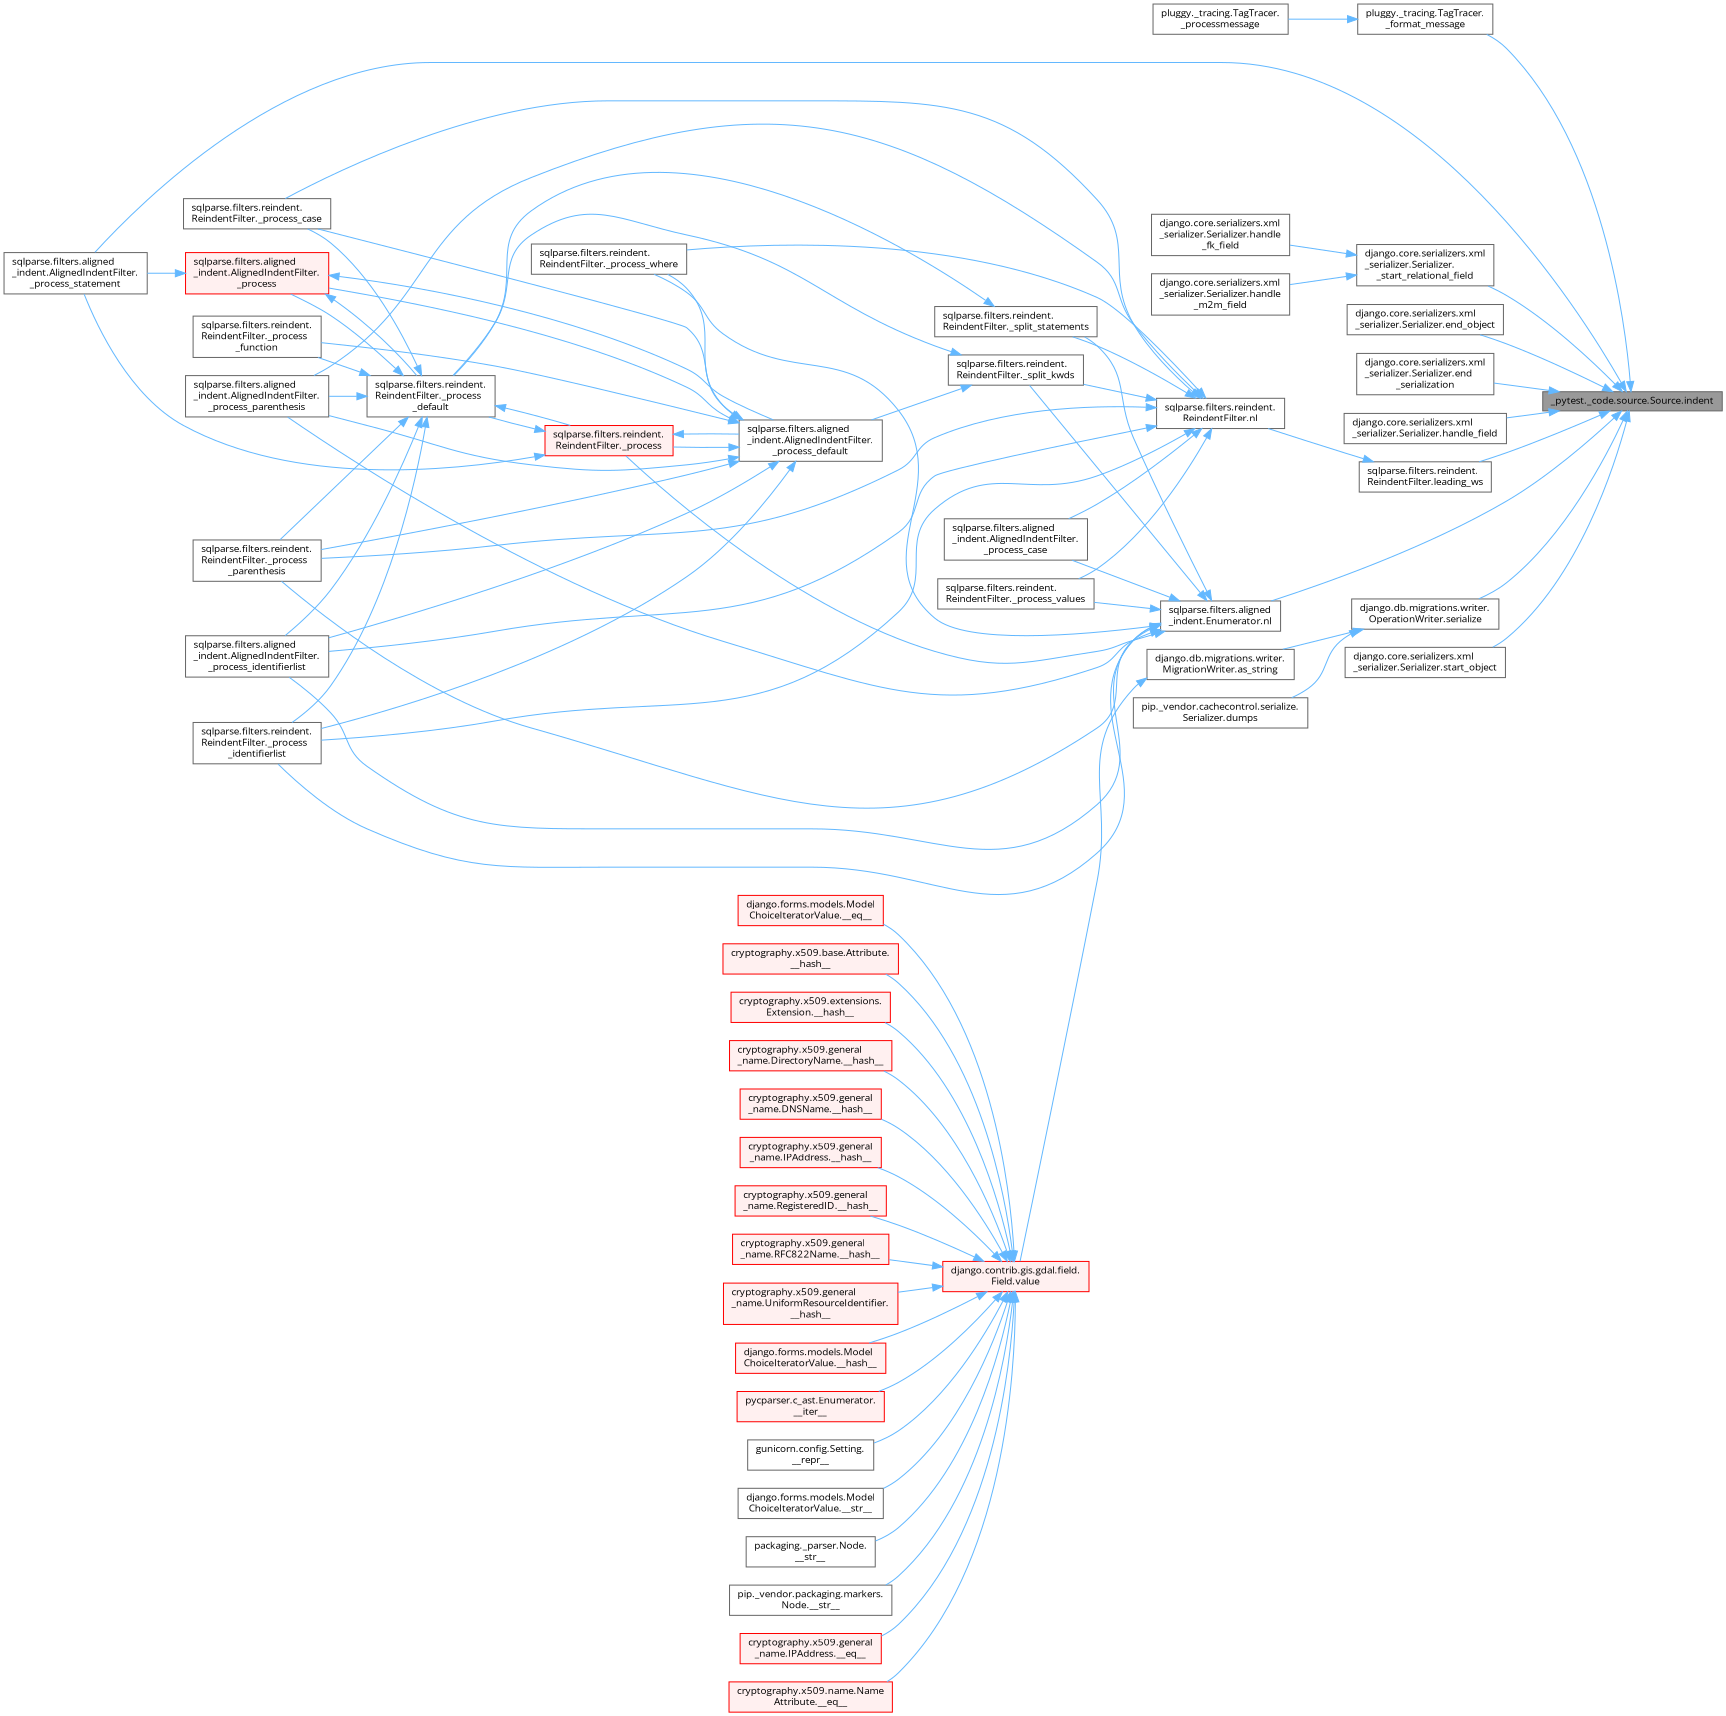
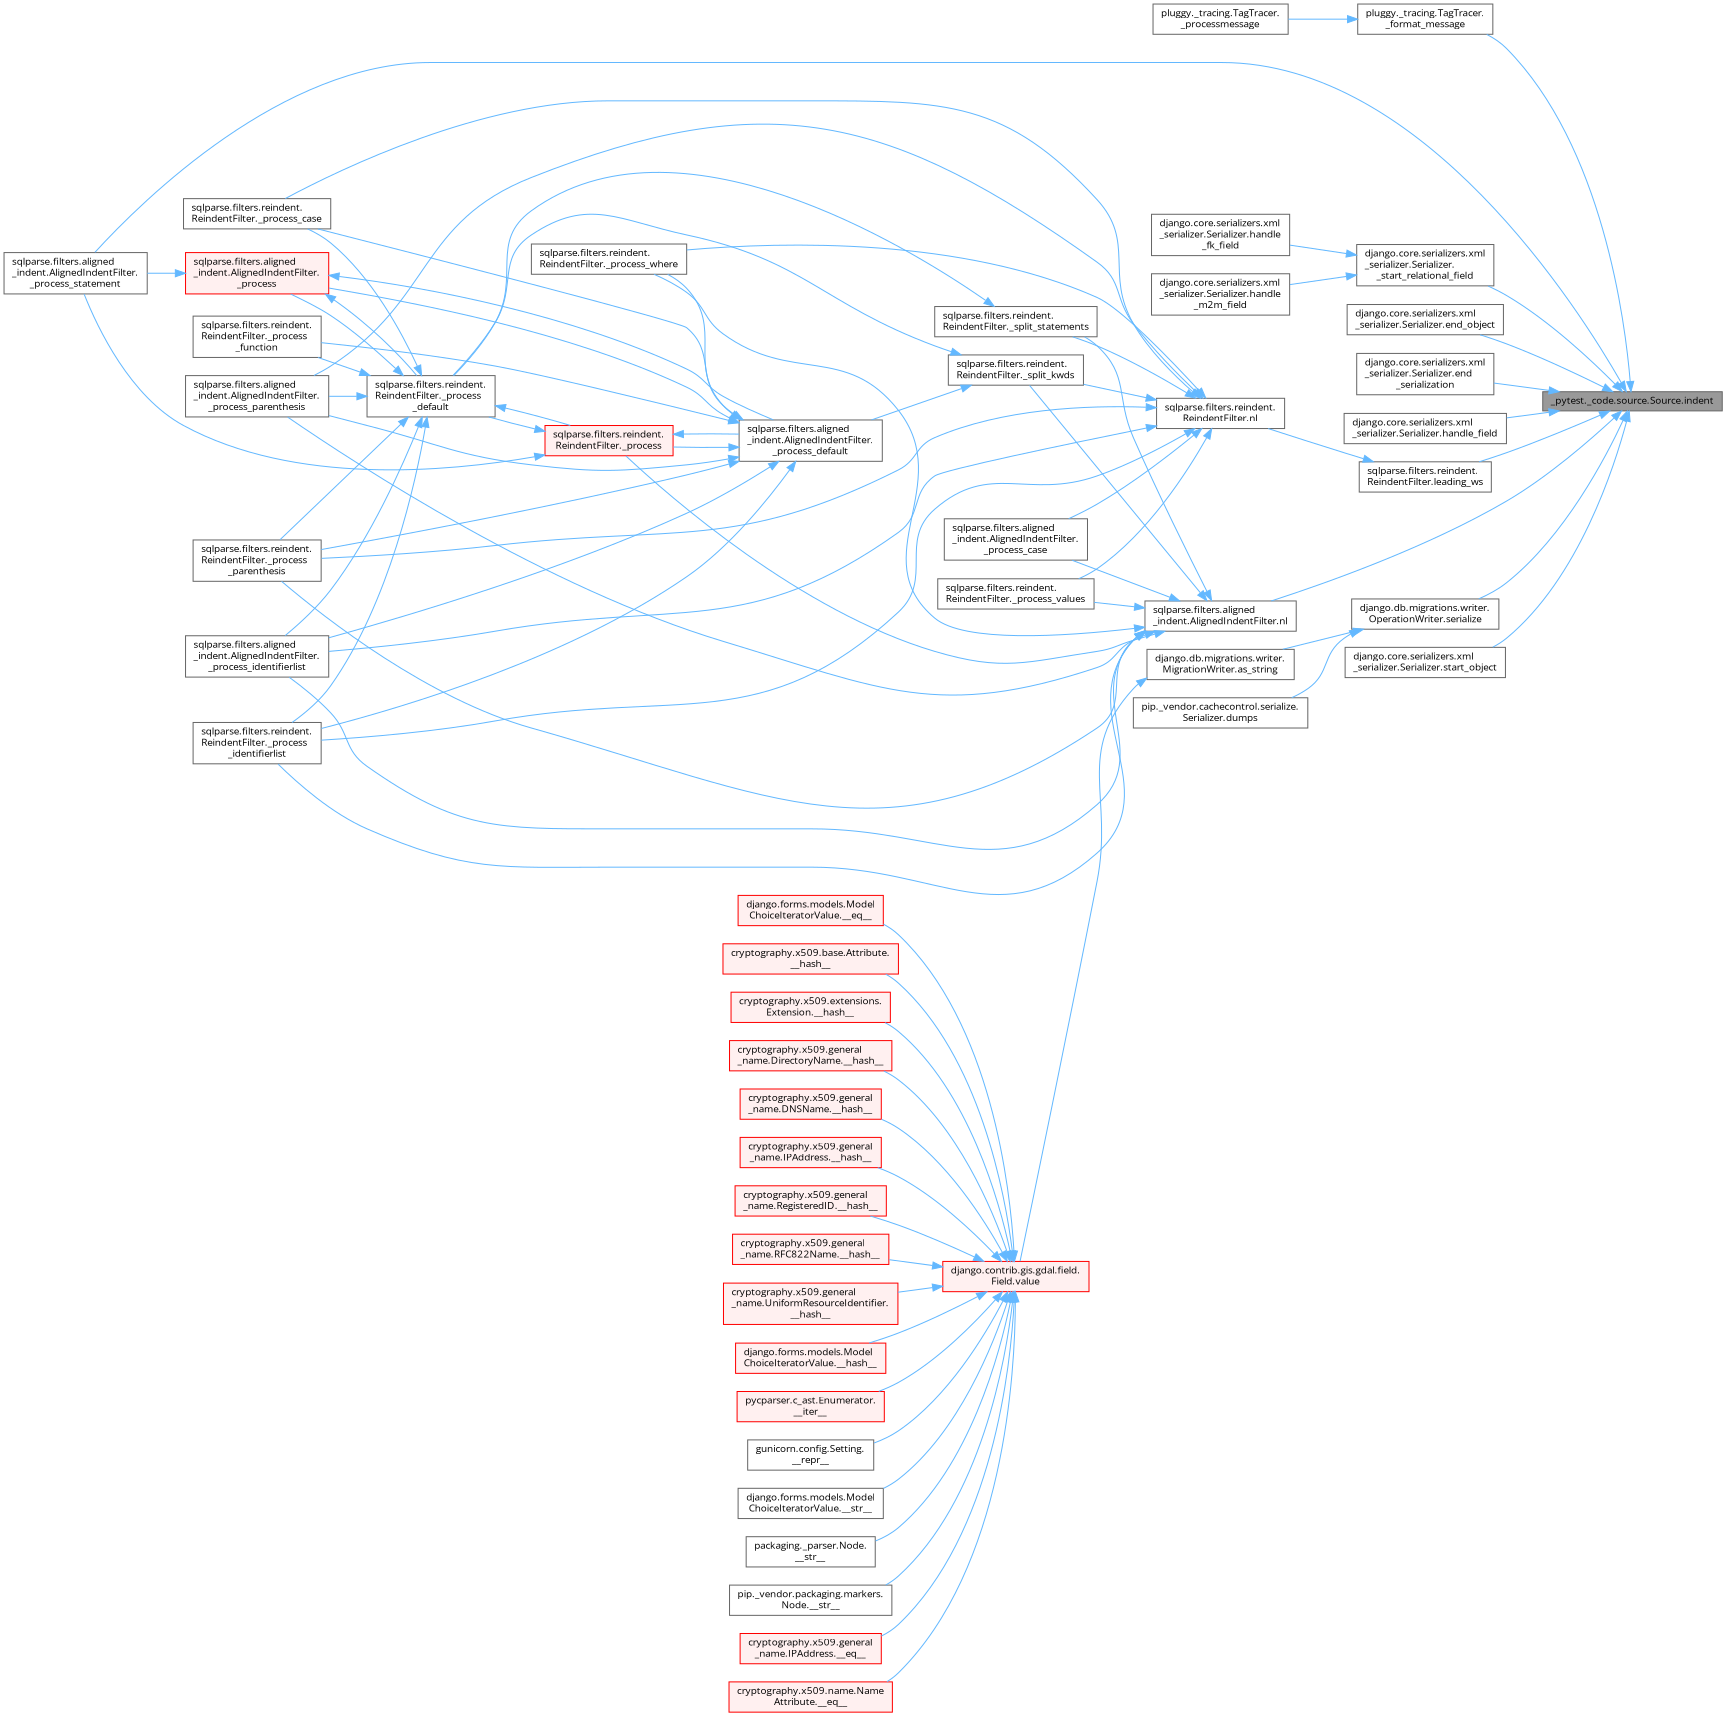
node "sqlparse.filters.aligned _indent.Enumerator.nl": label "sqlparse.filters.aligned _indent.Enumerator.nl" -> "sqlparse.filters.aligned _indent.AlignedIndentFilter.nl"
